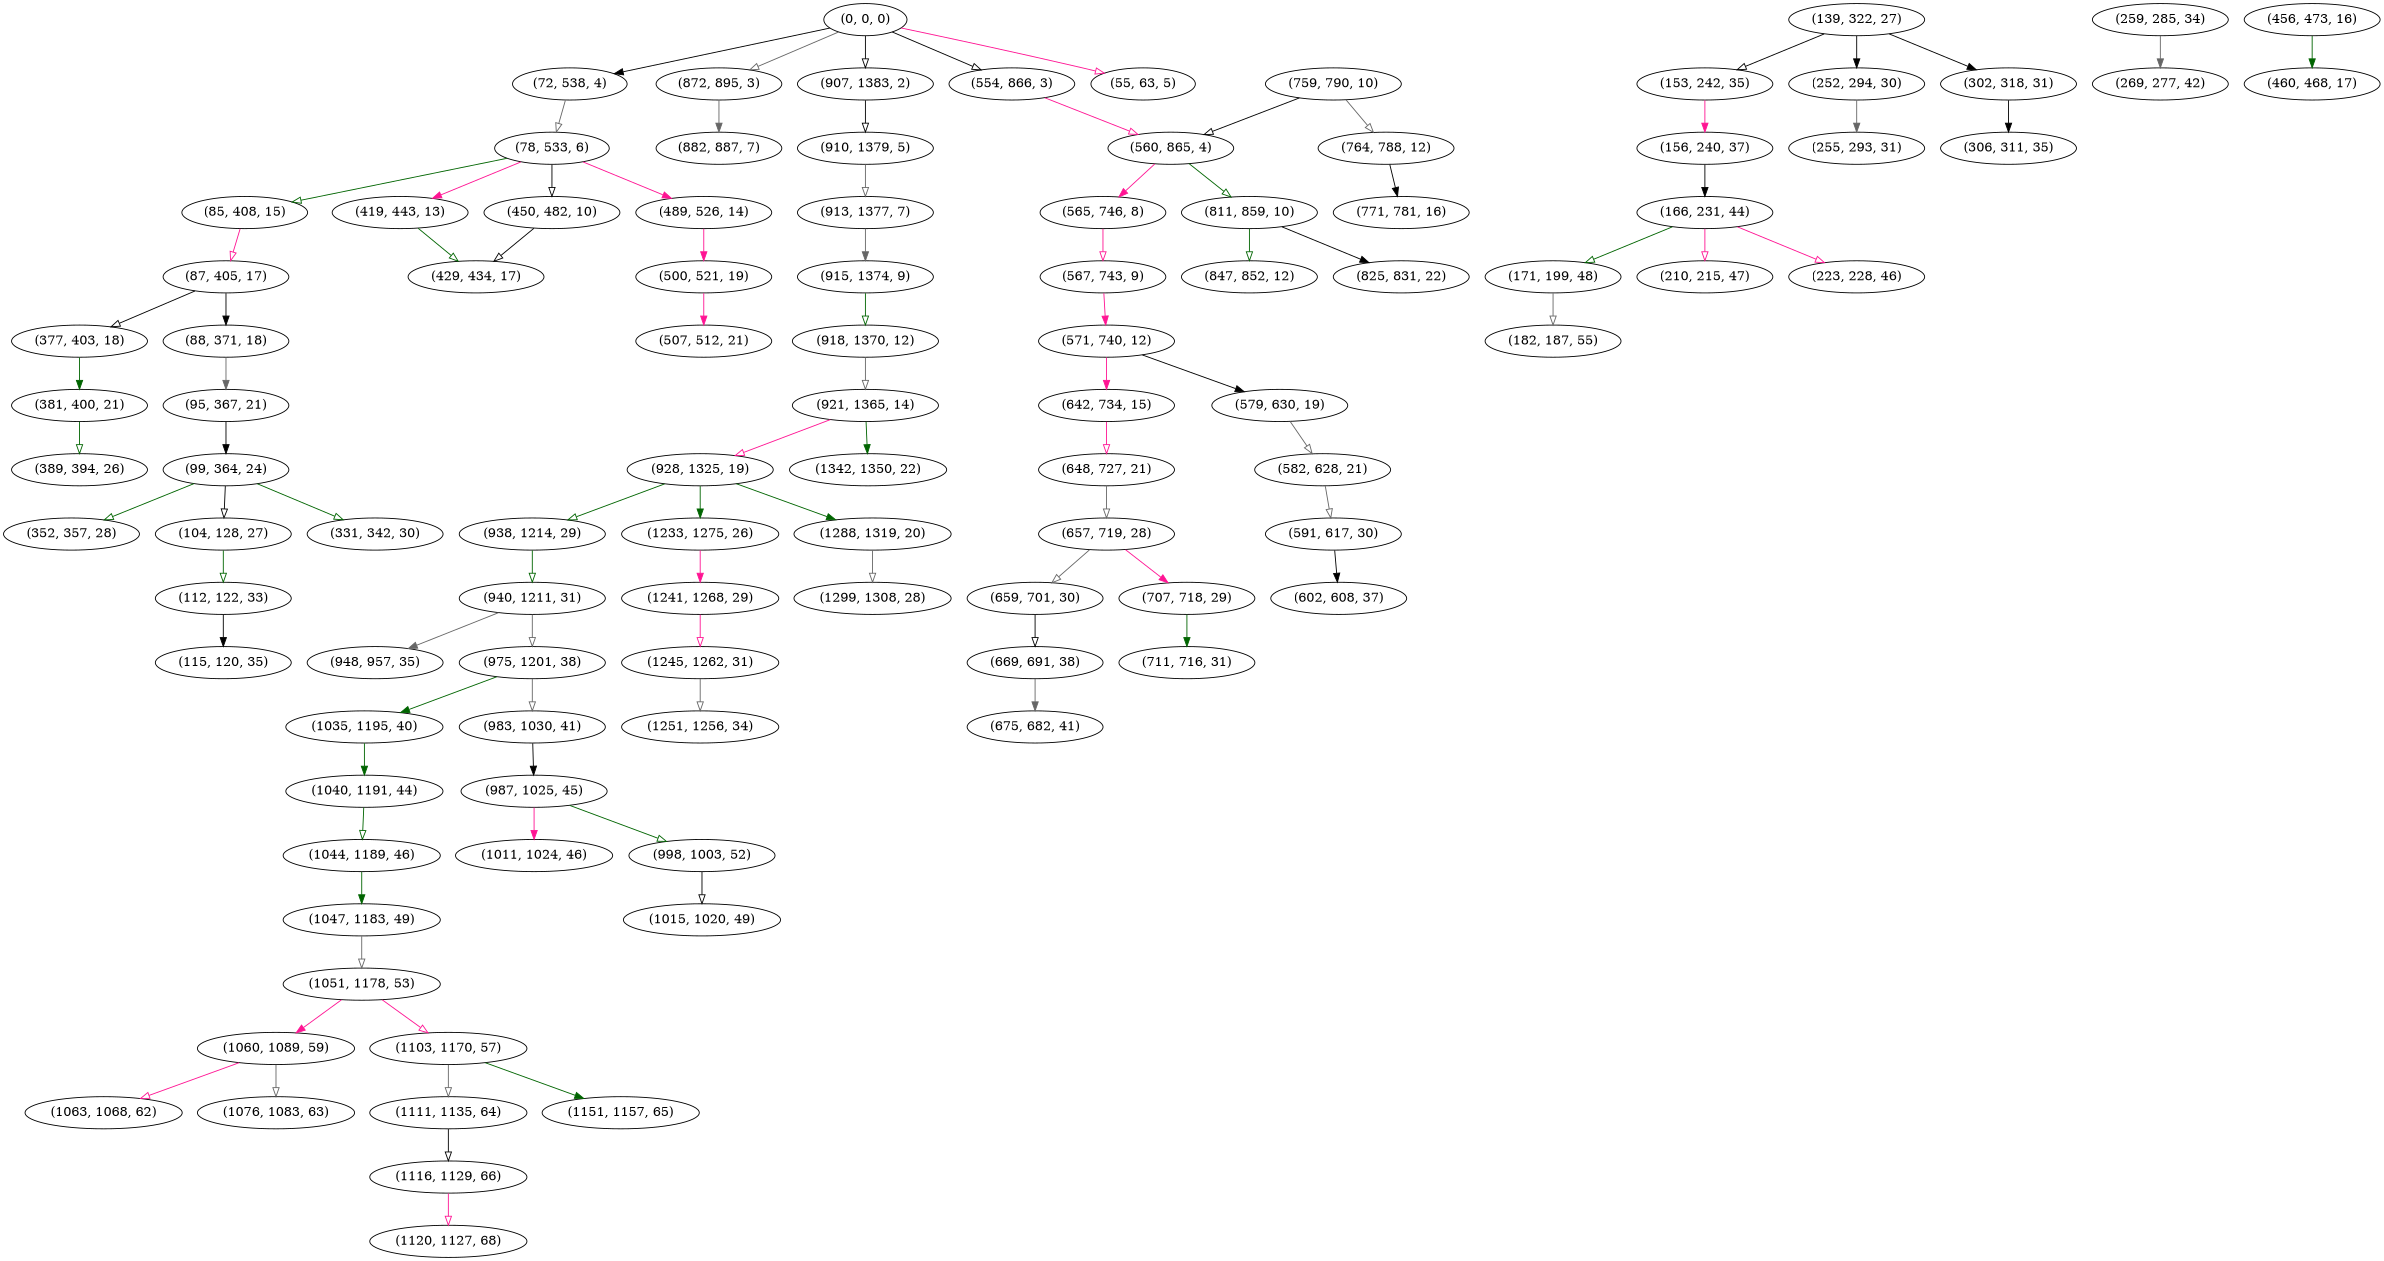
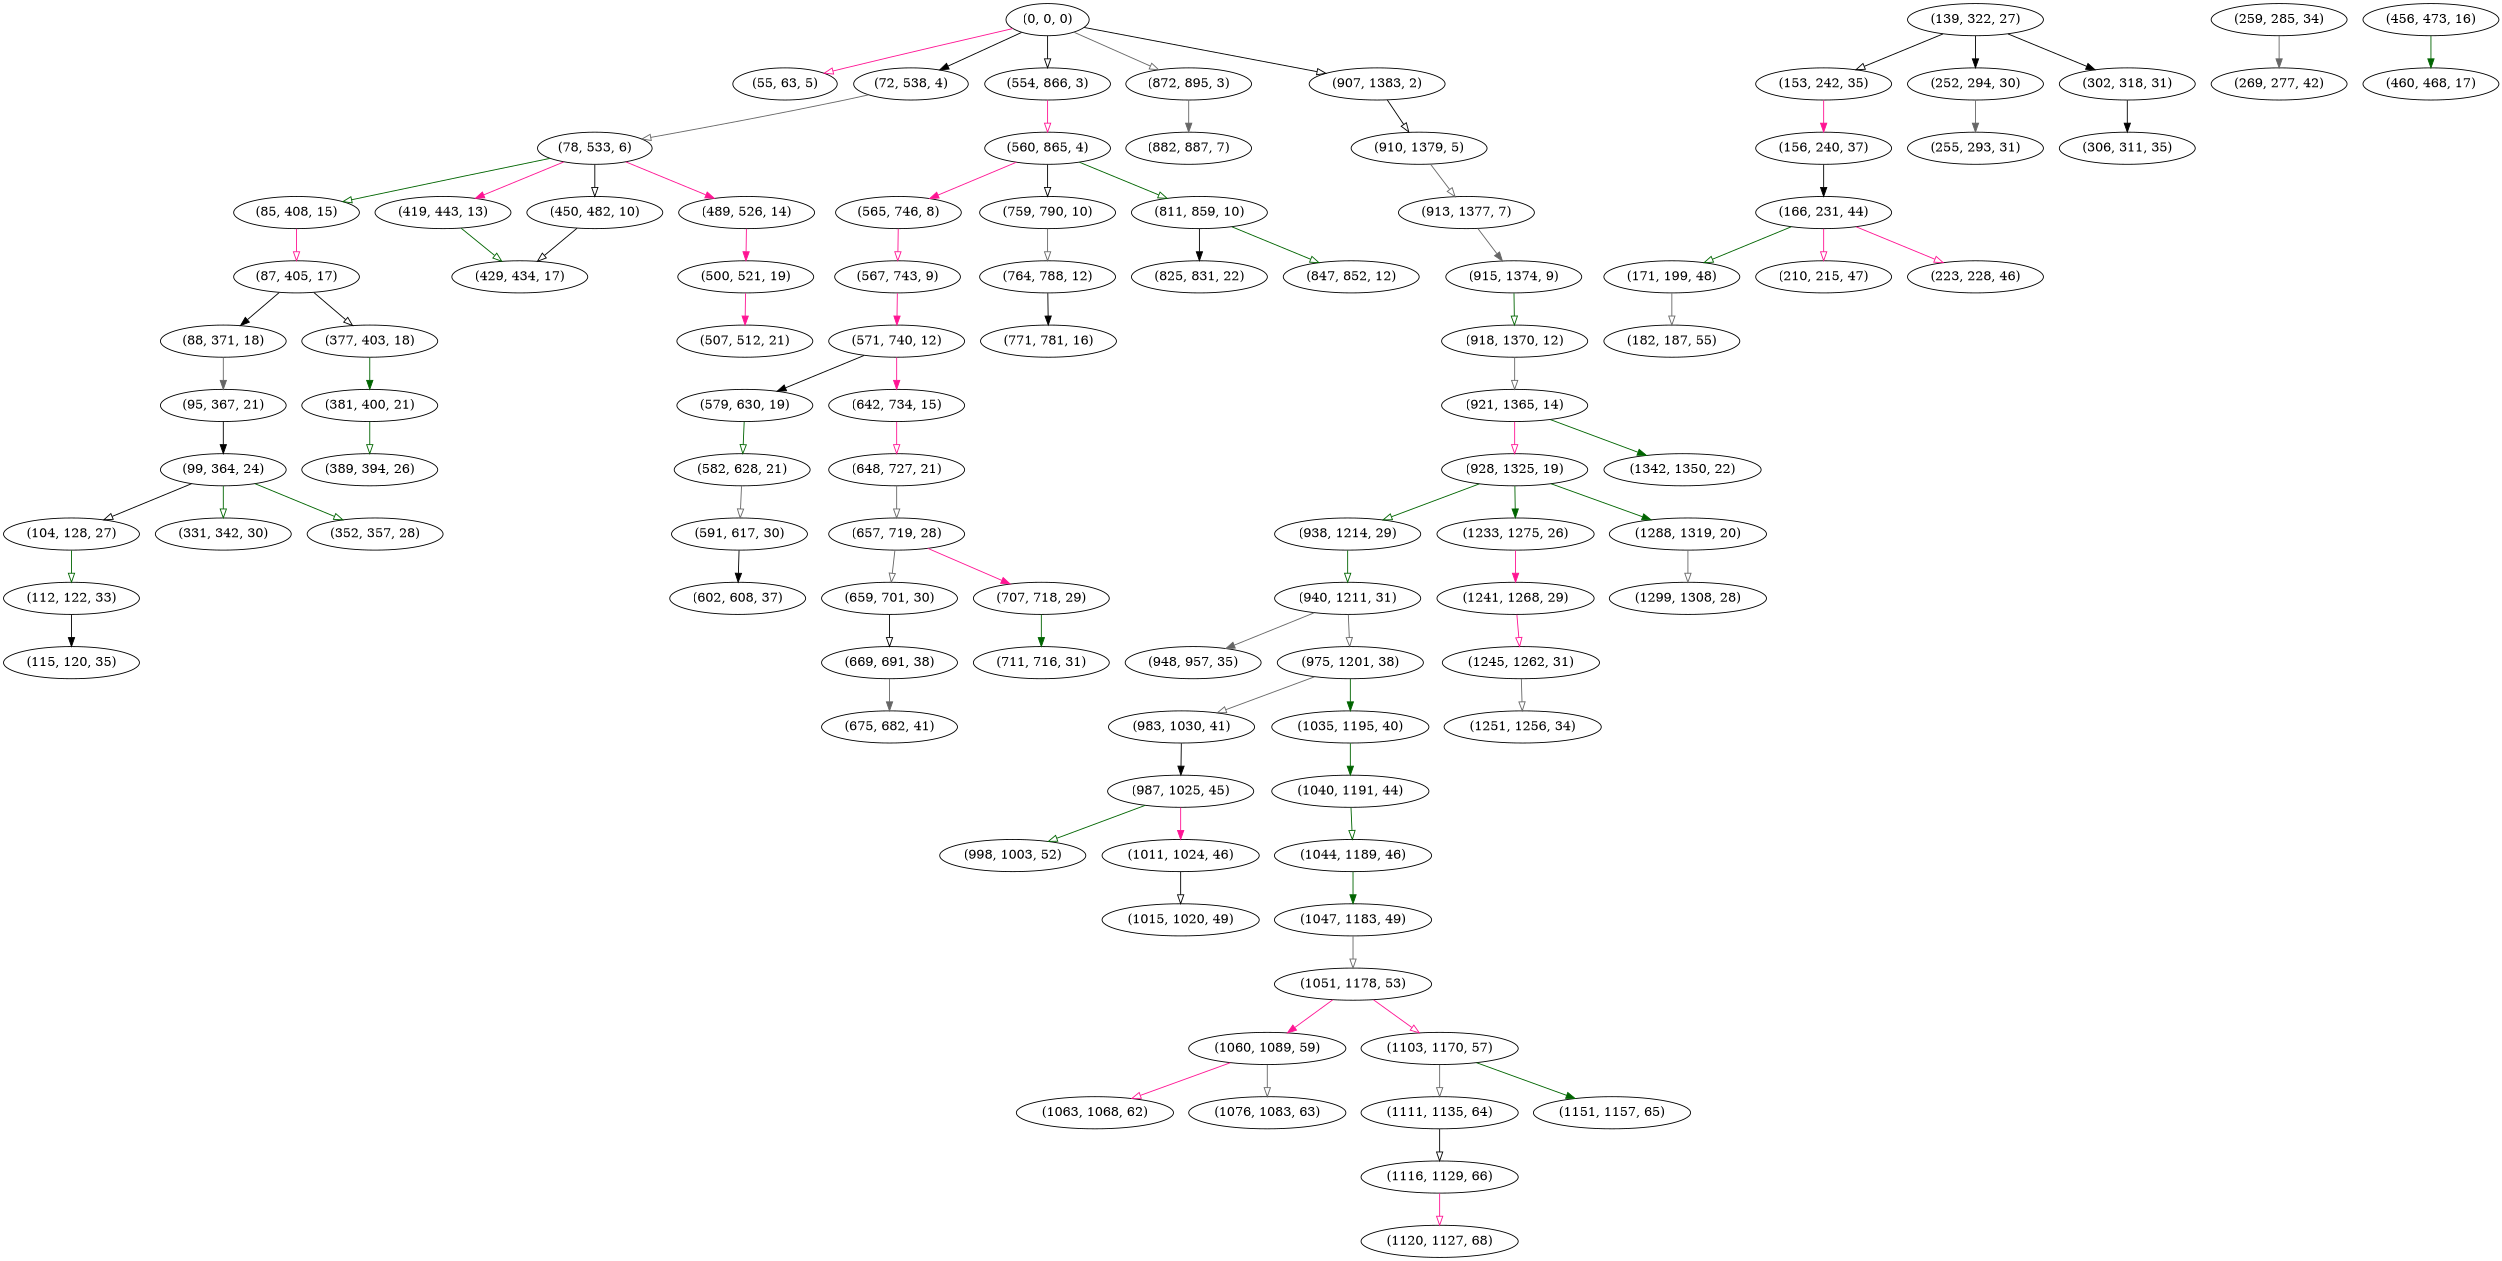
edge "(759, 790, 10)" -> "(560, 865, 4)": reversed
edge "(579, 630, 19)" -> "(582, 628, 21)": color gray40 -> darkgreen
edge "(998, 1003, 52)" -> "(1015, 1020, 49)": now "(1011, 1024, 46)" -> "(1015, 1020, 49)"
